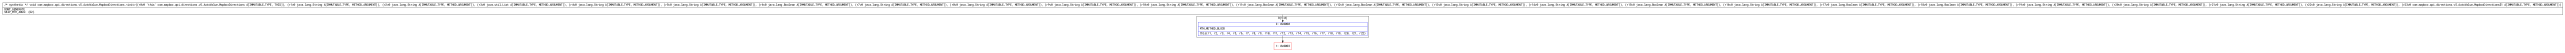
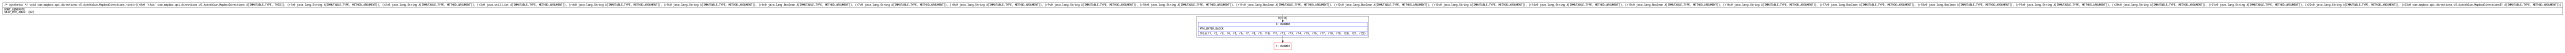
node "0: 0x0000": text "MTH_METHOD_BLOCK" -> "MTH_ENTER_BLOCK"
